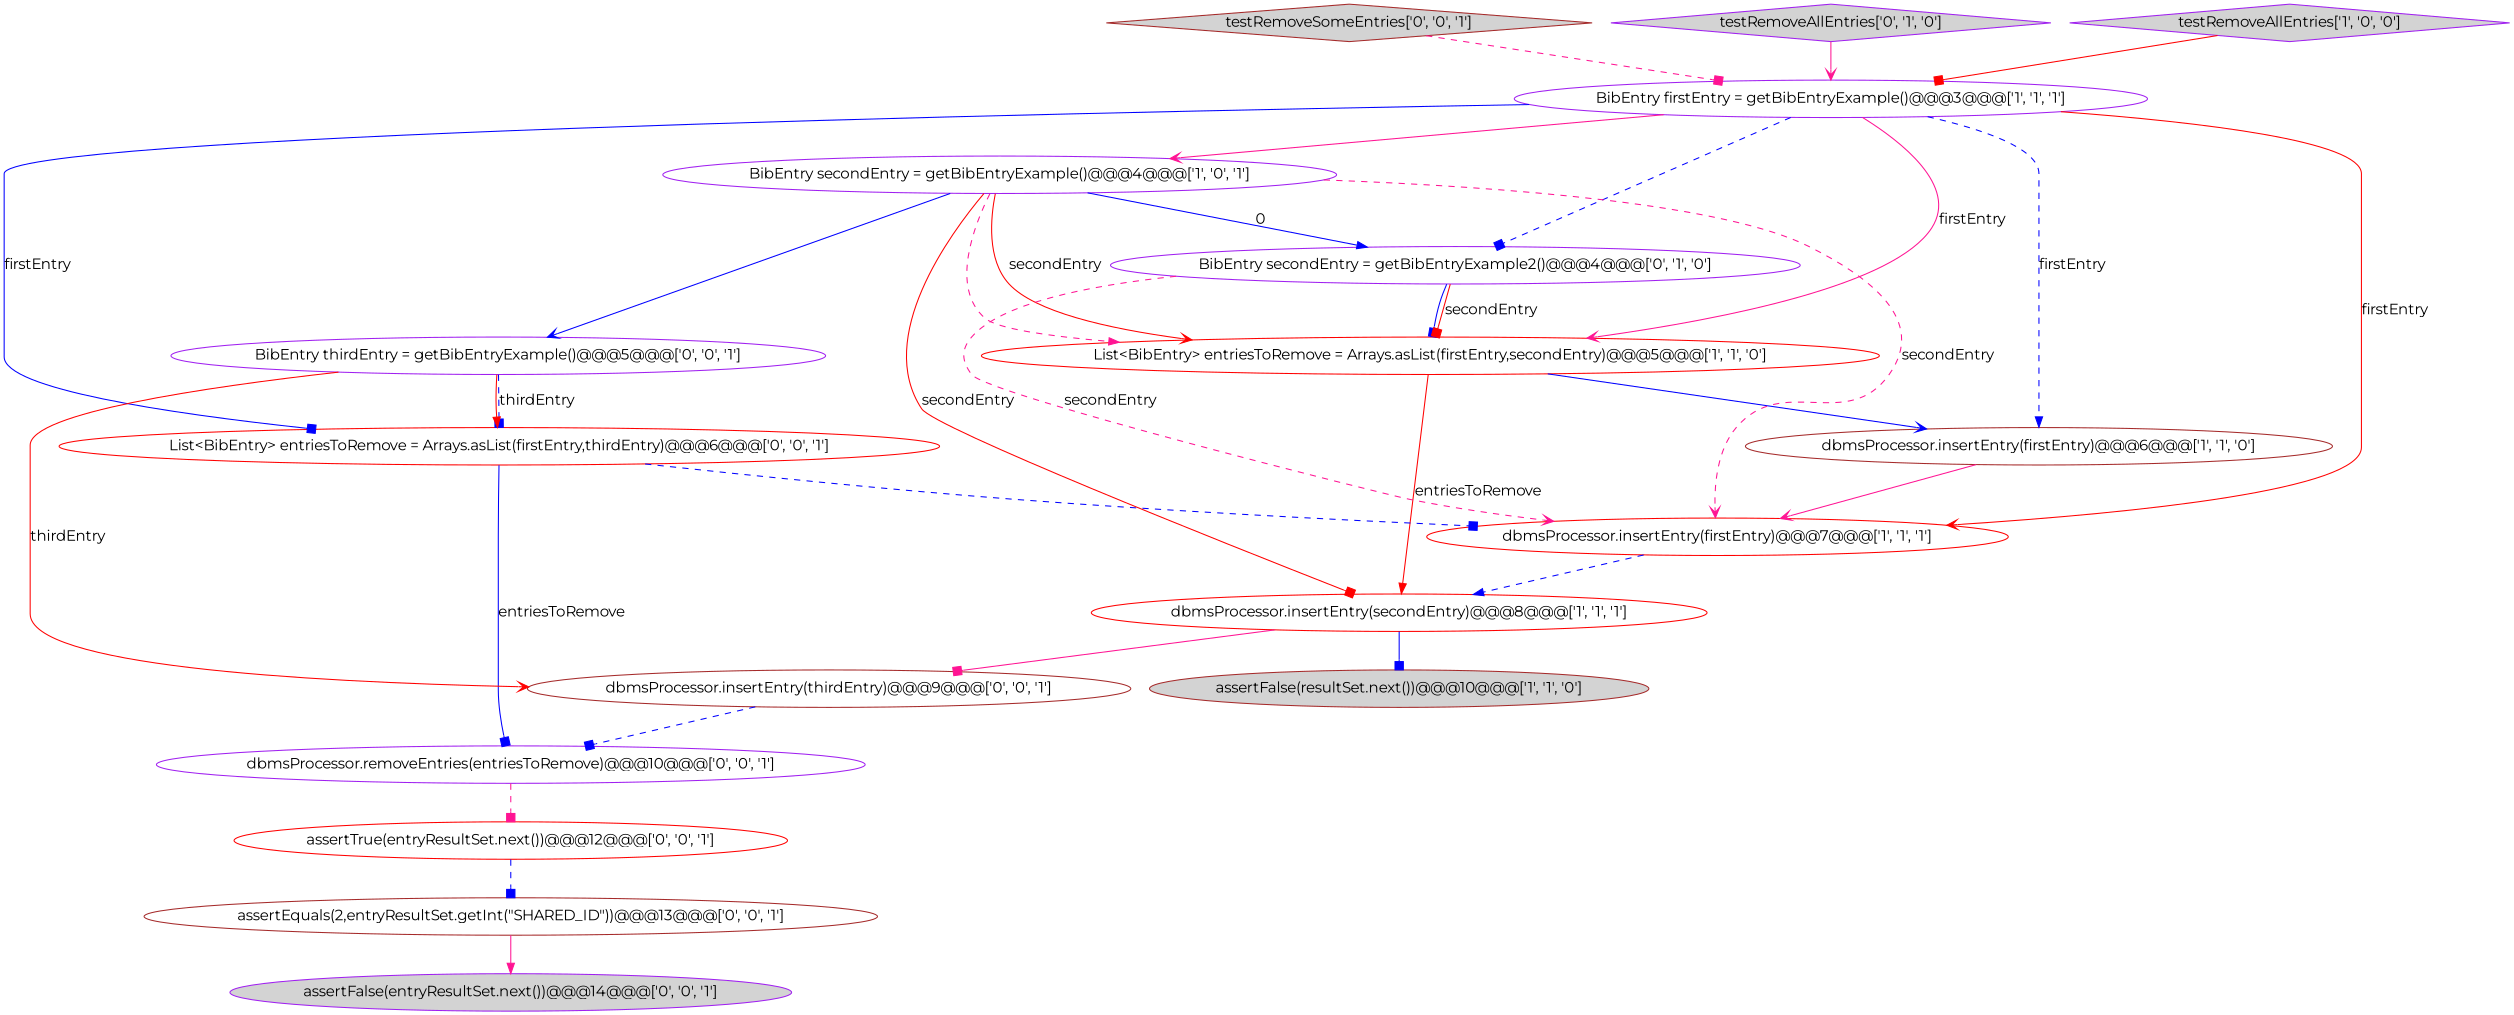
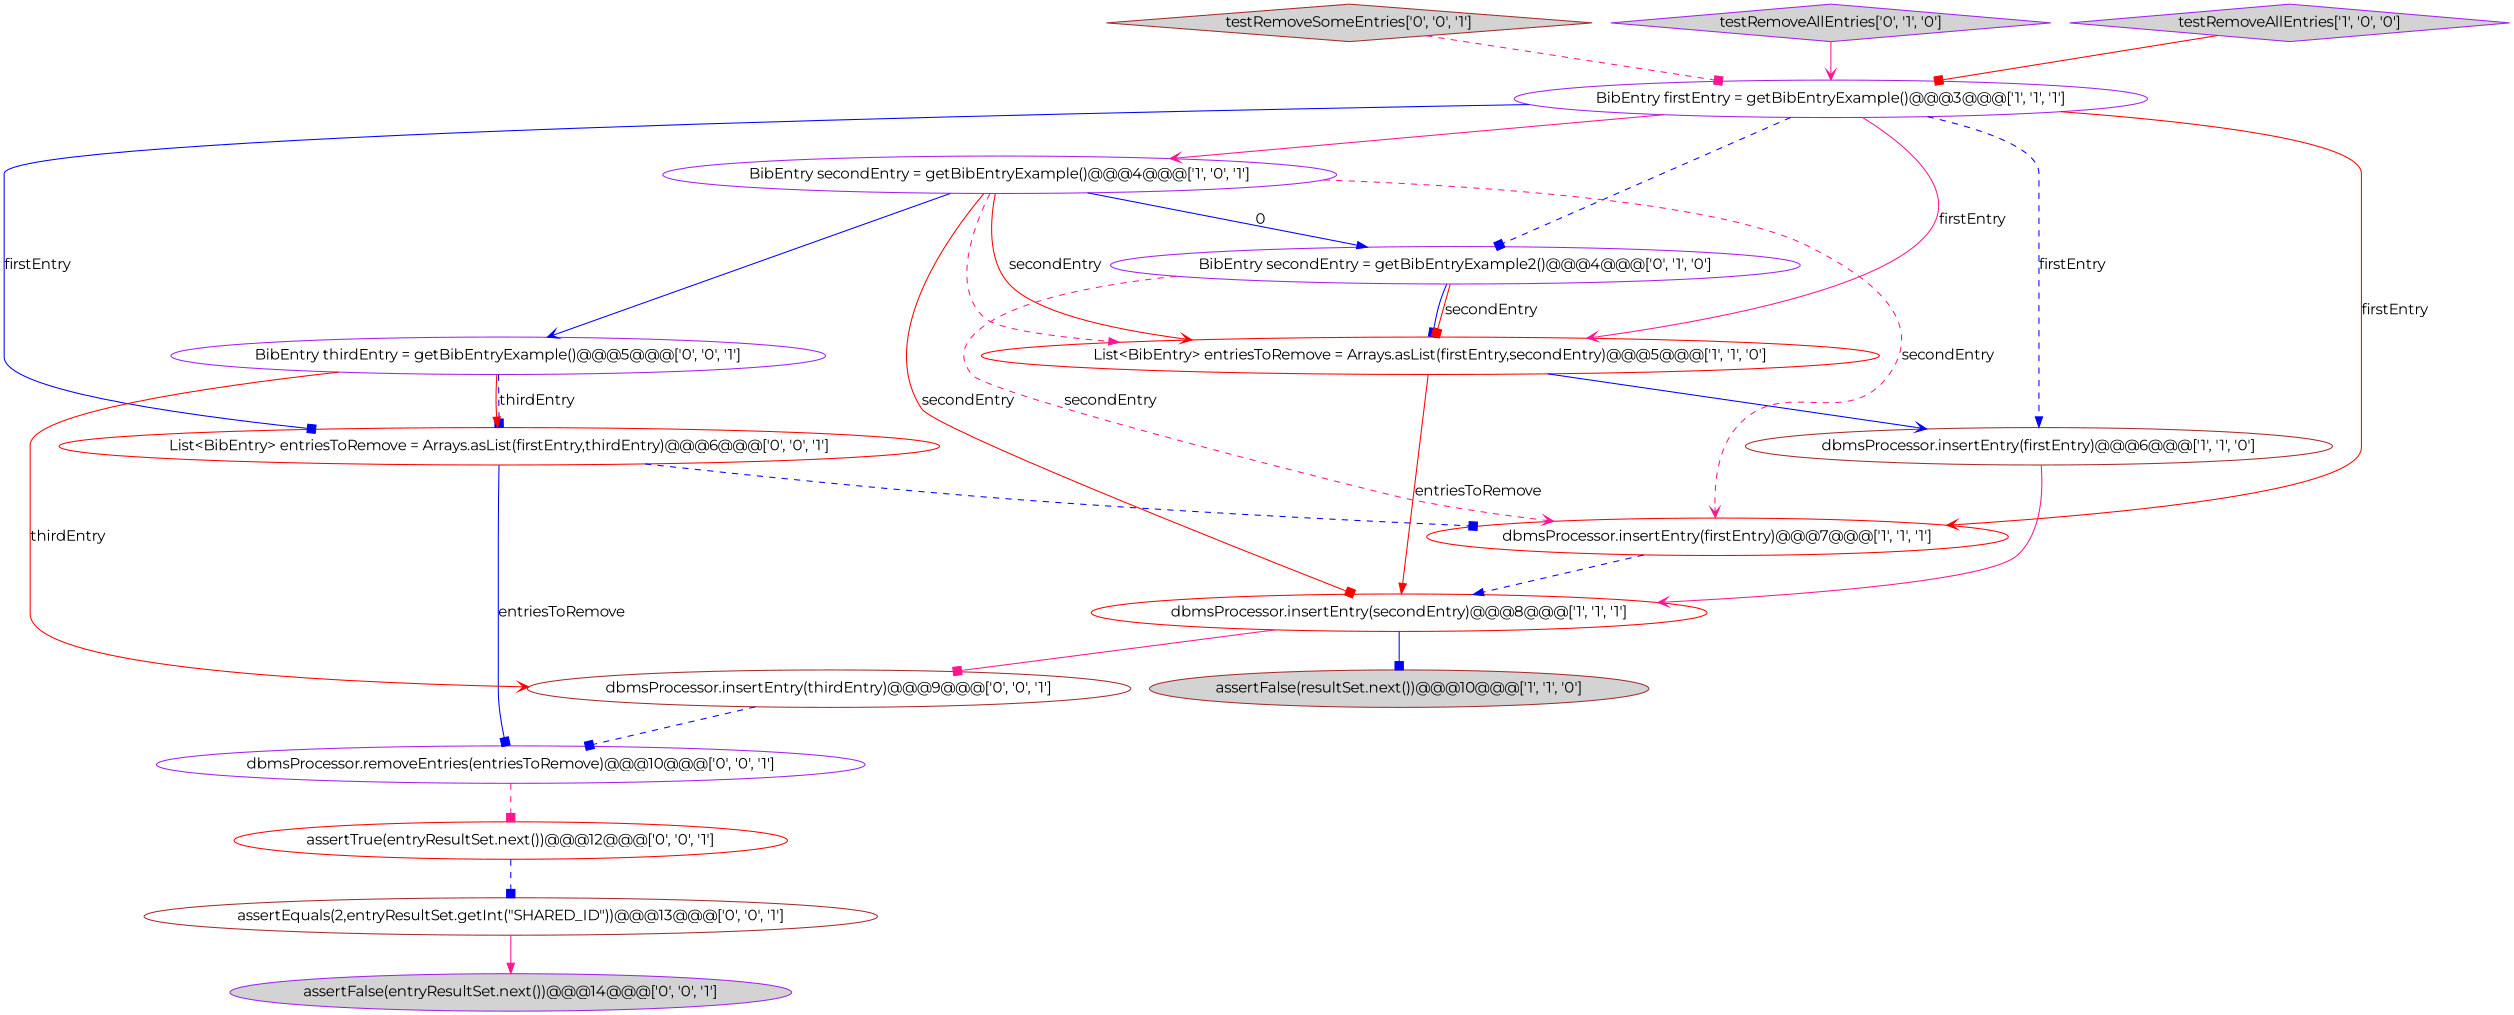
edge "dbmsProcessor.insertEntry(firstEntry)@@@6@@@['1', '1', '0']" -> "dbmsProcessor.insertEntry(firstEntry)@@@7@@@['1', '1', '1']": now "dbmsProcessor.insertEntry(firstEntry)@@@6@@@['1', '1', '0']" -> "dbmsProcessor.insertEntry(secondEntry)@@@8@@@['1', '1', '1']"
